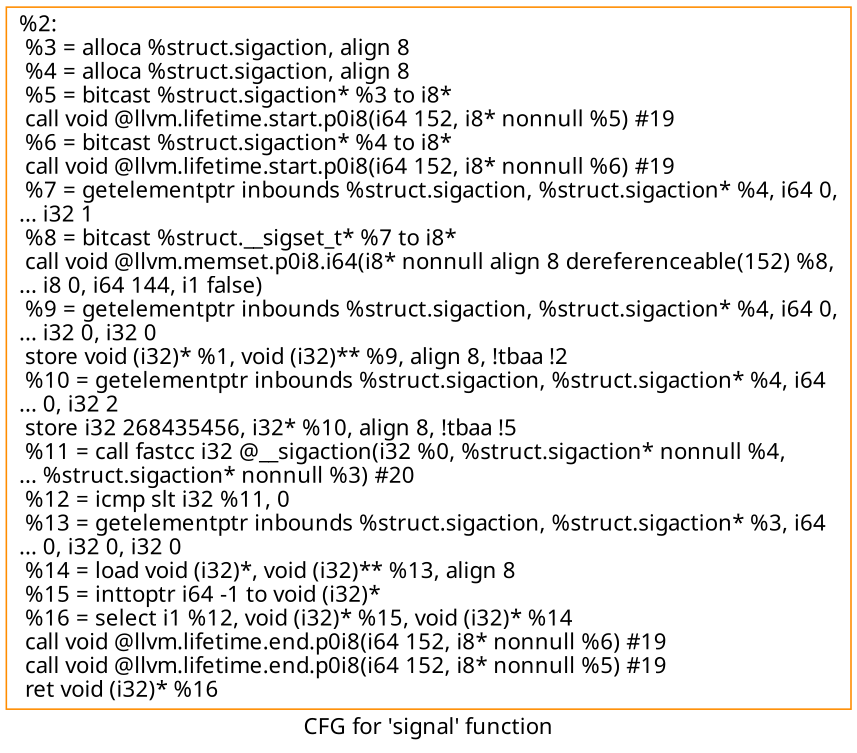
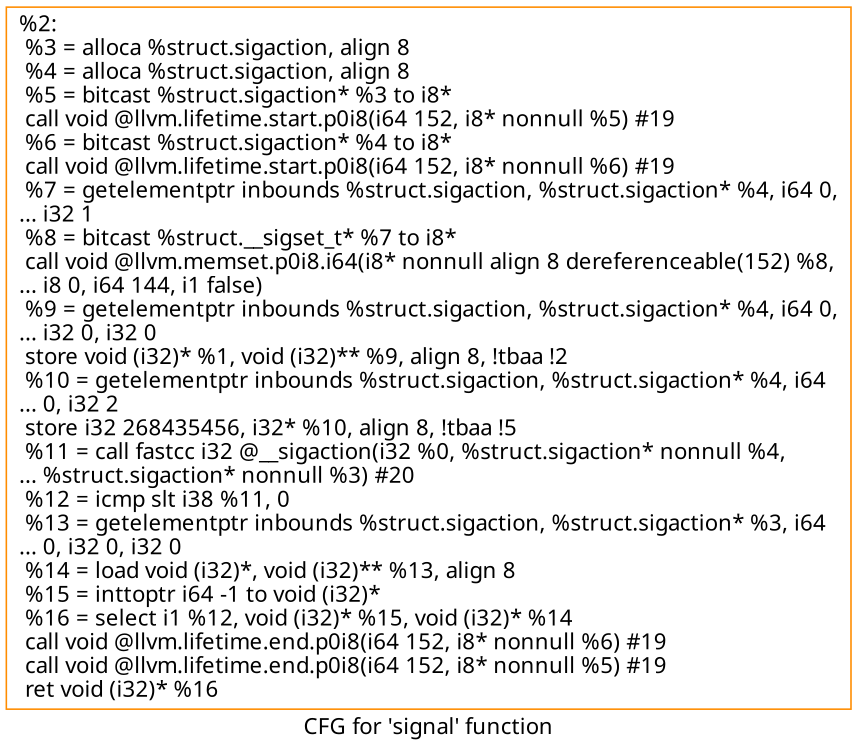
node "%2:": text "%12 = icmp slt i32 %11, 0" -> "%12 = icmp slt i38 %11, 0"
